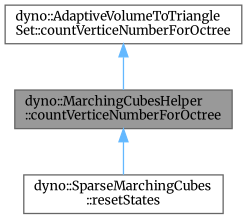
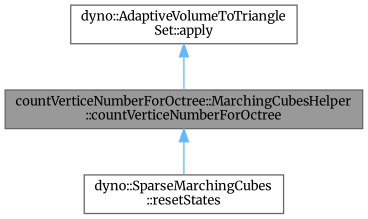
node "dyno::AdaptiveVolumeToTriangle Set::countVerticeNumberForOctree": label "dyno::AdaptiveVolumeToTriangle Set::countVerticeNumberForOctree" -> "dyno::AdaptiveVolumeToTriangle Set::apply"
node "dyno::MarchingCubesHelper ::countVerticeNumberForOctree": label "dyno::MarchingCubesHelper ::countVerticeNumberForOctree" -> "countVerticeNumberForOctree::MarchingCubesHelper ::countVerticeNumberForOctree"
